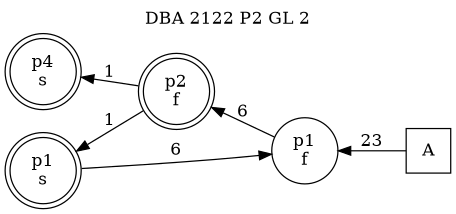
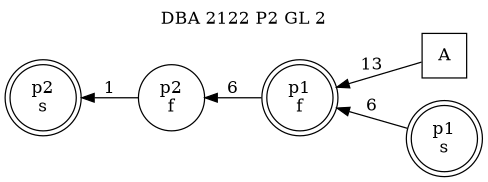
node "p4 s": label "p4 s" -> "p2 s"
node "p2 f": shape doublecircle -> circle
edge "p2 f" -> "p1 s": removed, label "1"
edge "A" -> "p1 f": label "23" -> "13"
node "p1 f": shape circle -> doublecircle
